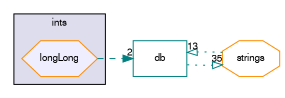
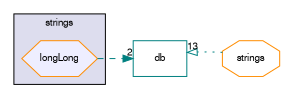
cluster "ints": label "ints" -> "strings"
edge "db" -> "strings": removed
